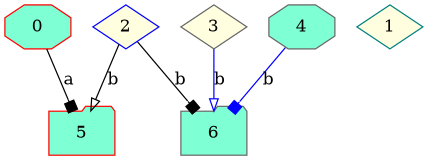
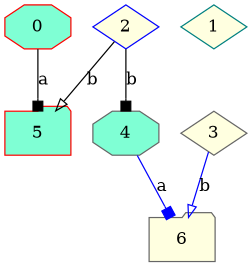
edge "2" -> "6": now "2" -> "4"
edge "4" -> "6": label "b" -> "a"
node "6": fillcolor aquamarine -> lightyellow
